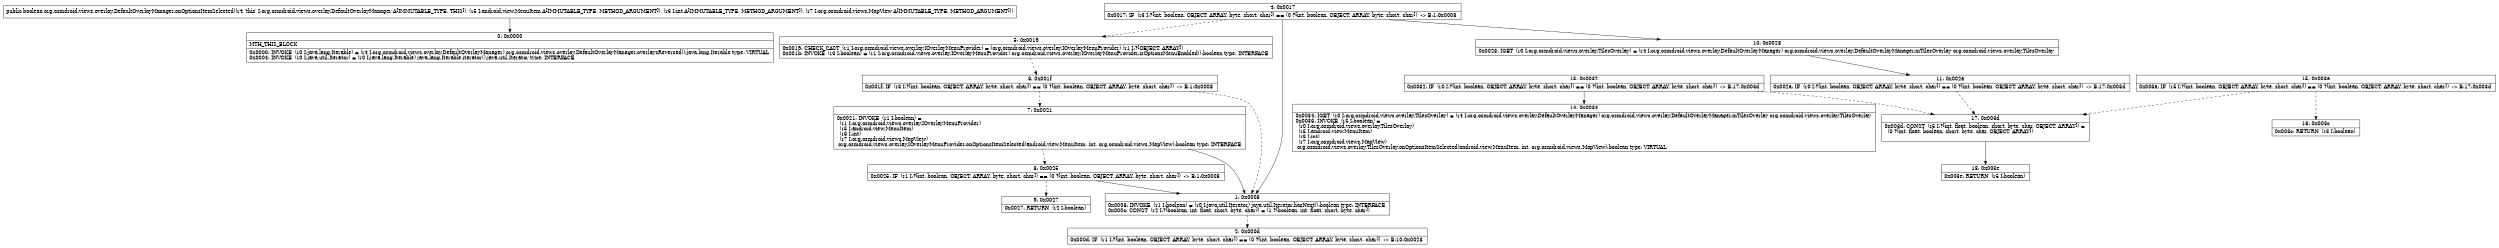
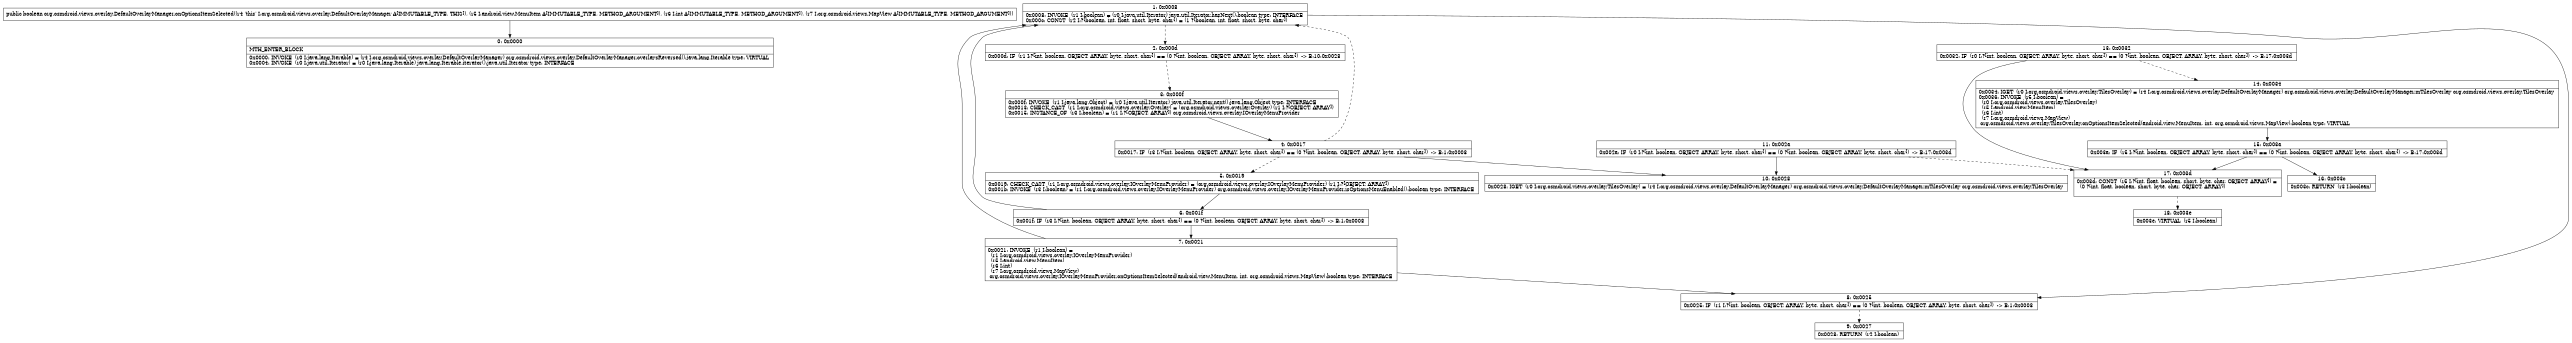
node "0: 0x0000": text "MTH_THIS_BLOCK" -> "MTH_ENTER_BLOCK"
edge "5: 0x0019" -> "6: 0x001f": style dashed -> solid
edge "10: 0x0028" -> "11: 0x002a": reversed
edge "13: 0x0032" -> "14: 0x0034": style solid -> dashed
edge "6: 0x001f" -> "7: 0x0021": style dashed -> solid
edge "13: 0x0032" -> "17: 0x003d": style dashed -> solid
edge "15: 0x003a" -> "17: 0x003d": style dashed -> solid
node "3: 0x000f": added
edge "15: 0x003a" -> "16: 0x003c": style dashed -> solid
edge "4: 0x0017" -> "1: 0x0008": style solid -> dashed
edge "6: 0x001f" -> "1: 0x0008": style dashed -> solid
edge "14: 0x0034" -> "15: 0x003a": added
edge "17: 0x003d" -> "18: 0x003e": style solid -> dashed
edge "7: 0x0021" -> "8: 0x0025": style dashed -> solid
node "18: 0x003e": text "0x003e: RETURN  (r5 I:boolean)" -> "0x003e: VIRTUAL  (r5 I:boolean)"
edge "8: 0x0025" -> "1: 0x0008": reversed
node "9: 0x0027": text "0x0027: RETURN  (r2 I:boolean)" -> "0x0028: RETURN  (r2 I:boolean)"
